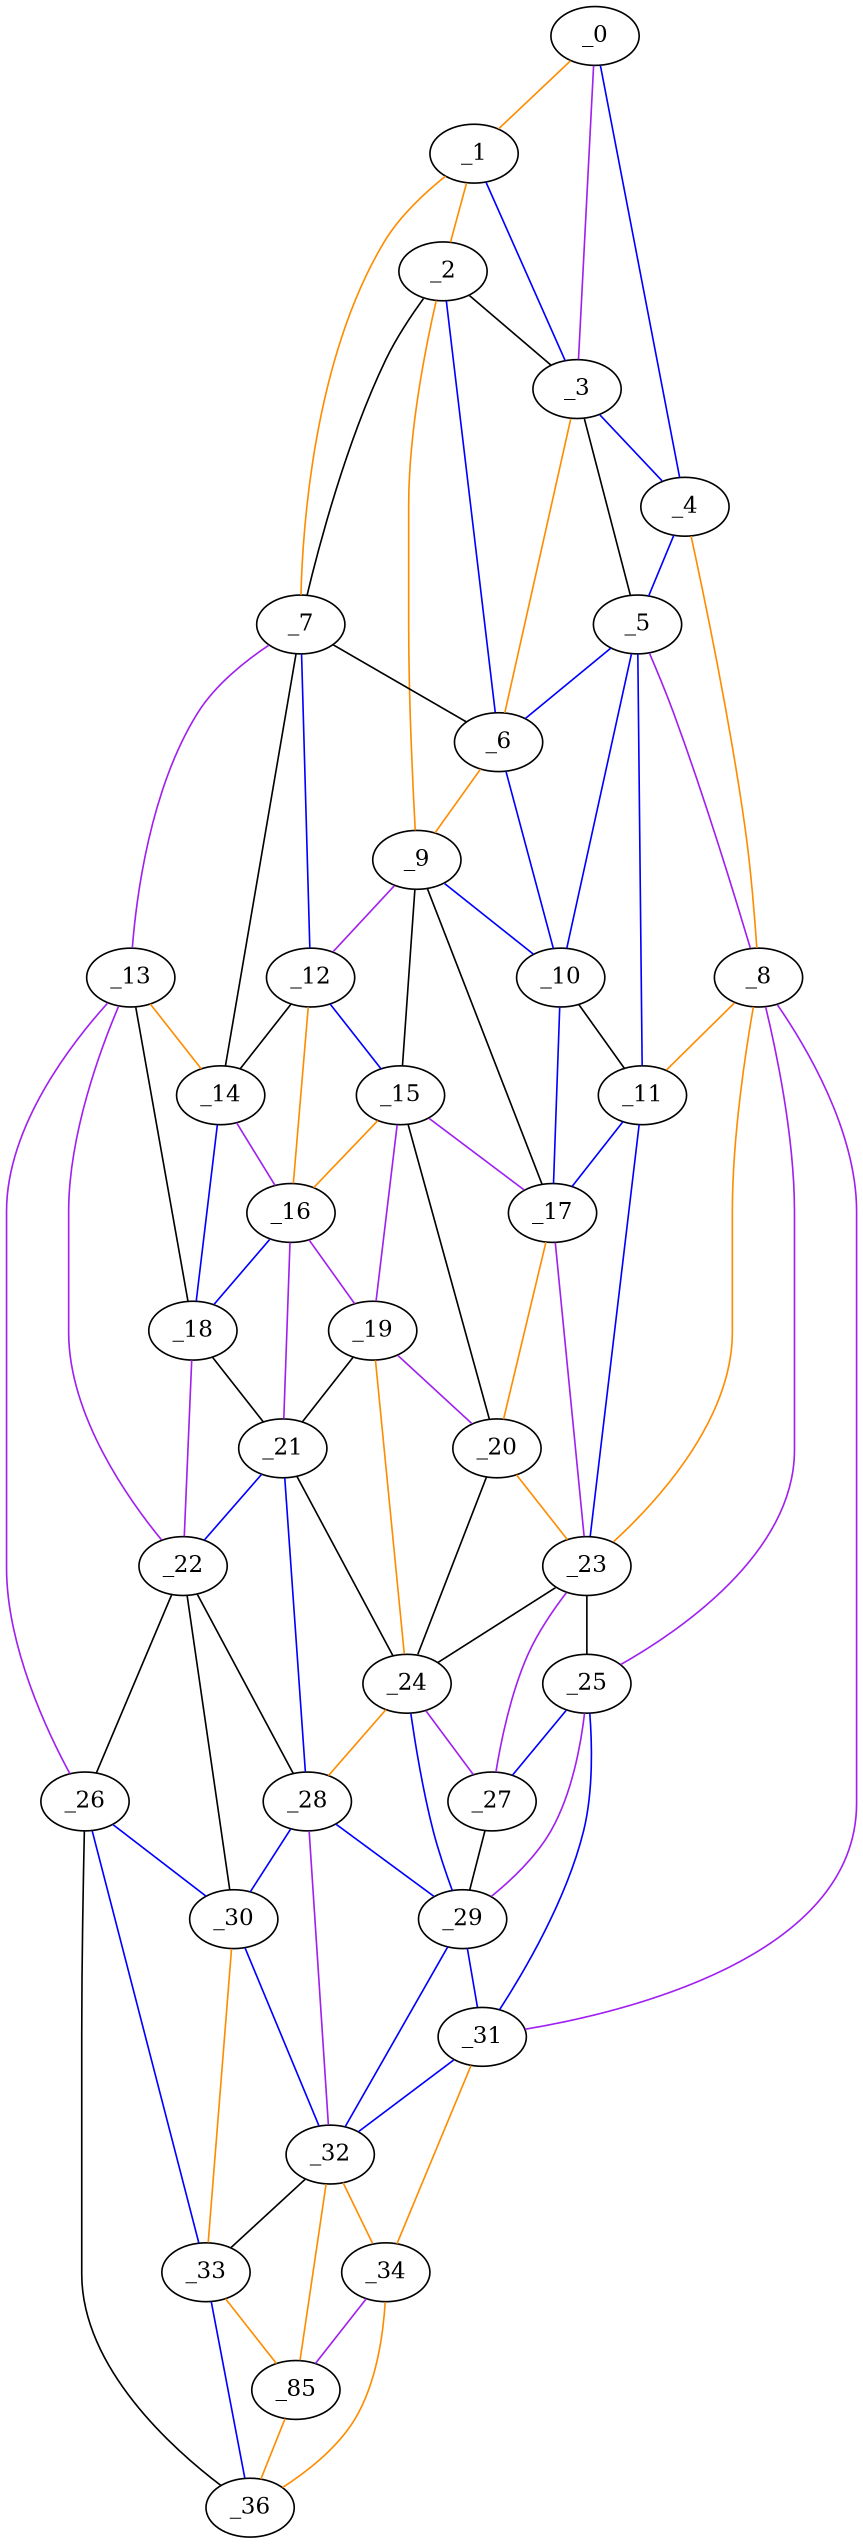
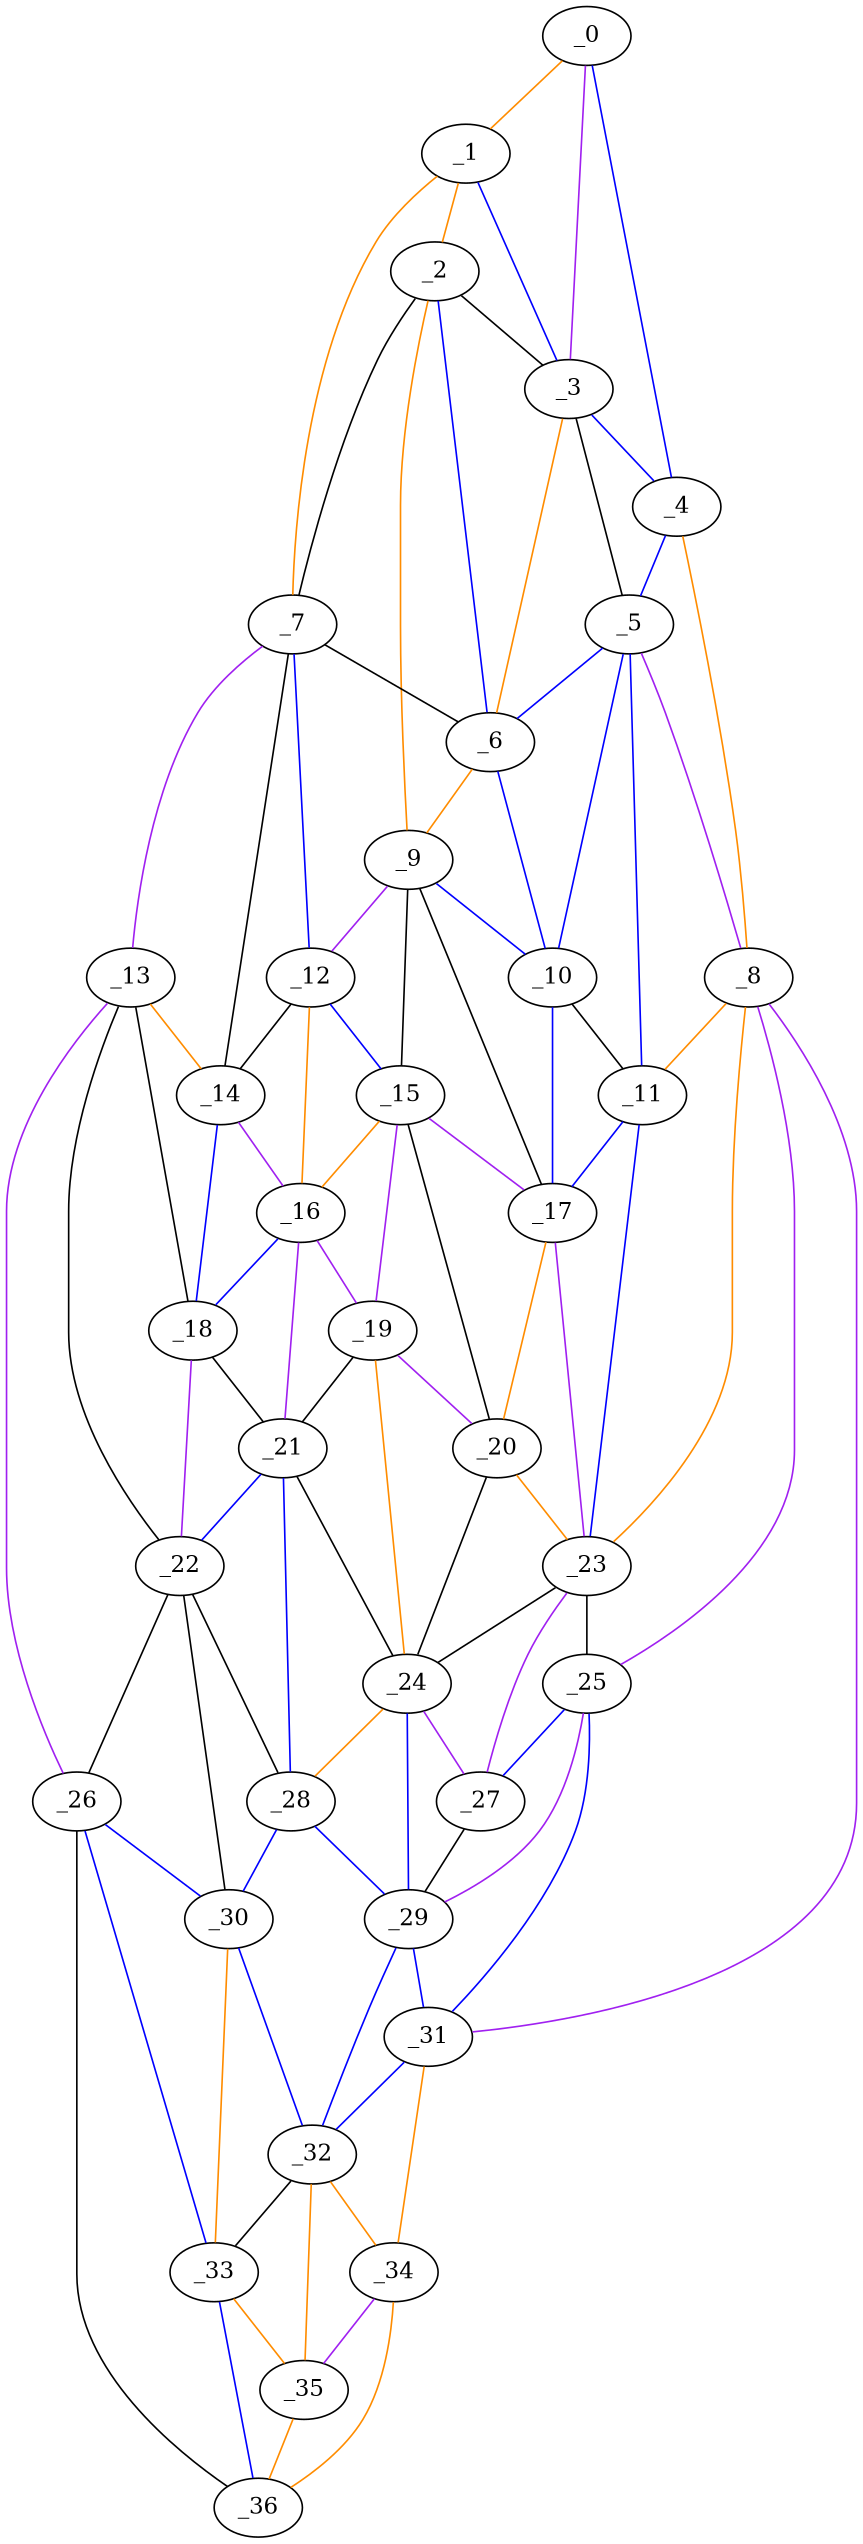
edge "_13" -- "_22": color purple -> black
edge "_28" -- "_32": removed
node "_85": label "_85" -> "_35"
